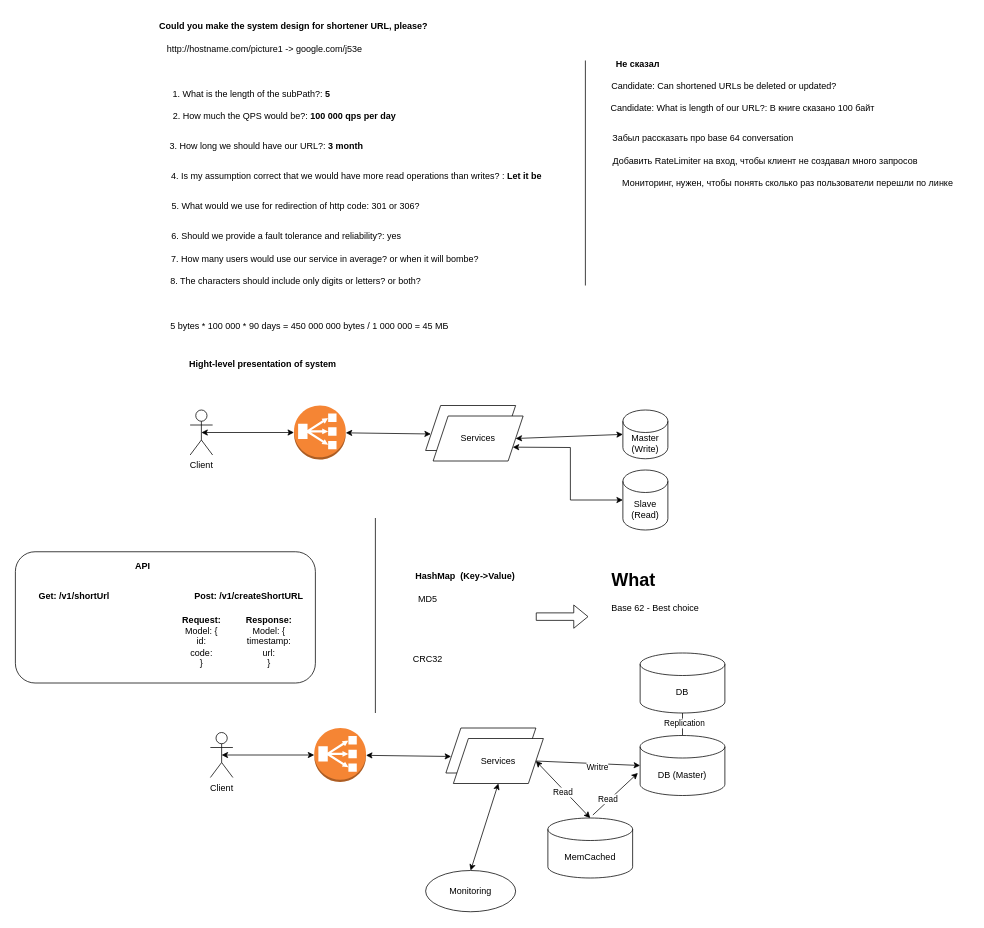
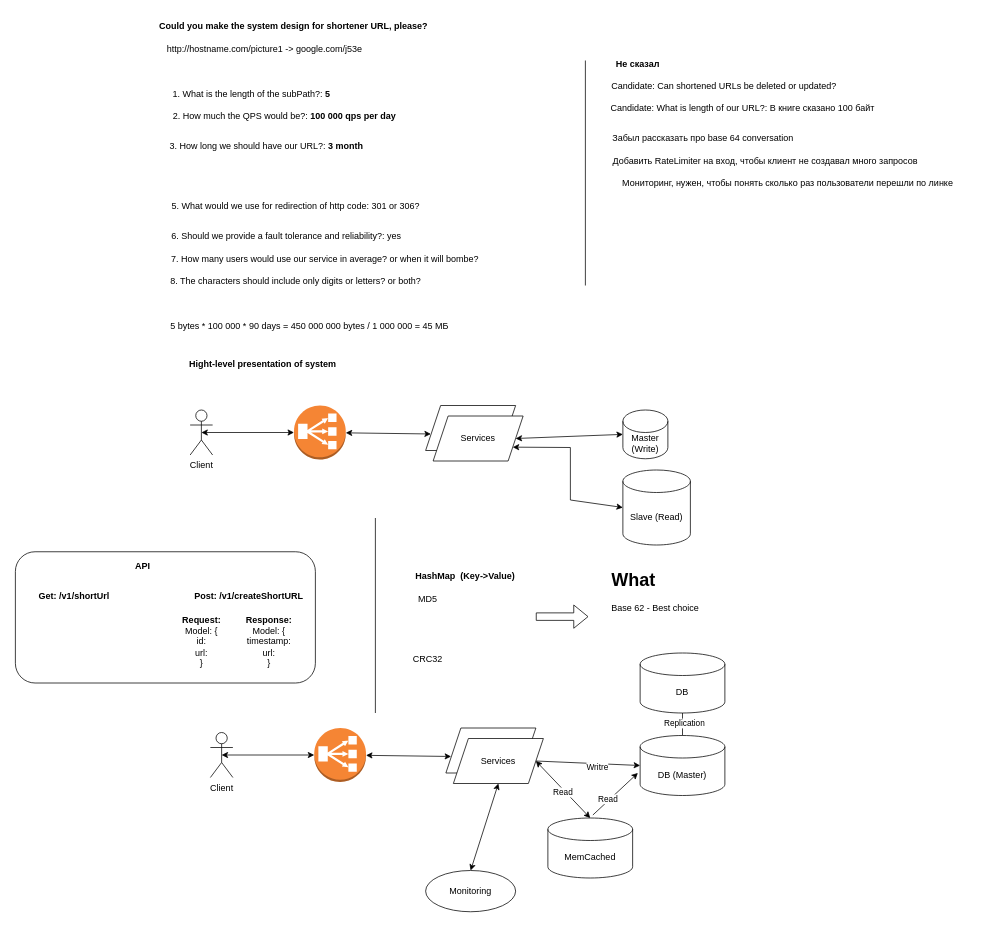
node "4. Is my assumption correct that we would have more read operations than writes? : Let it be": removed
node "Slave (Read)": size 45x60 -> 68x75
node "Request: Model: { id: code: }": label "Request: Model: { id: code: }" -> "Request: Model: { id: url: }"
